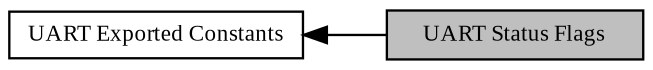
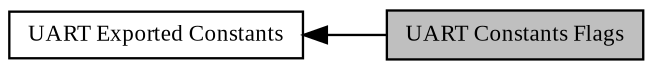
node "UART Status Flags": label "UART Status Flags" -> "UART Constants Flags"
